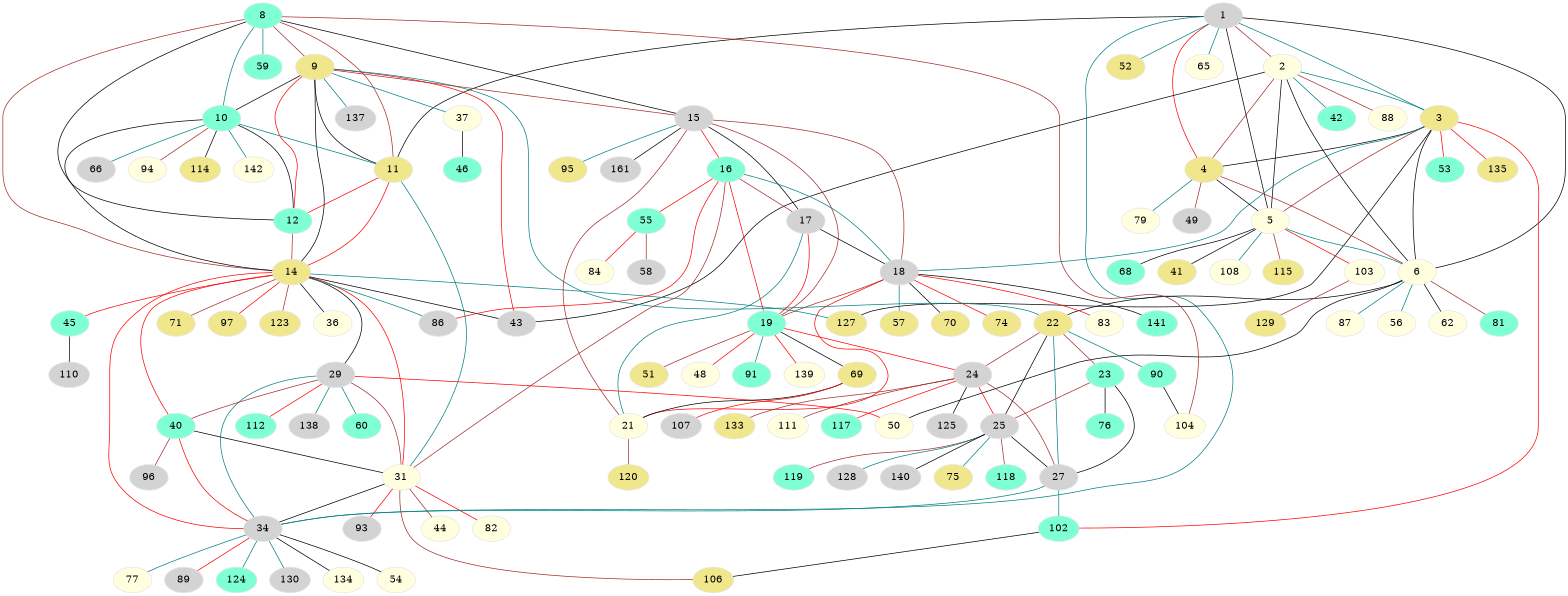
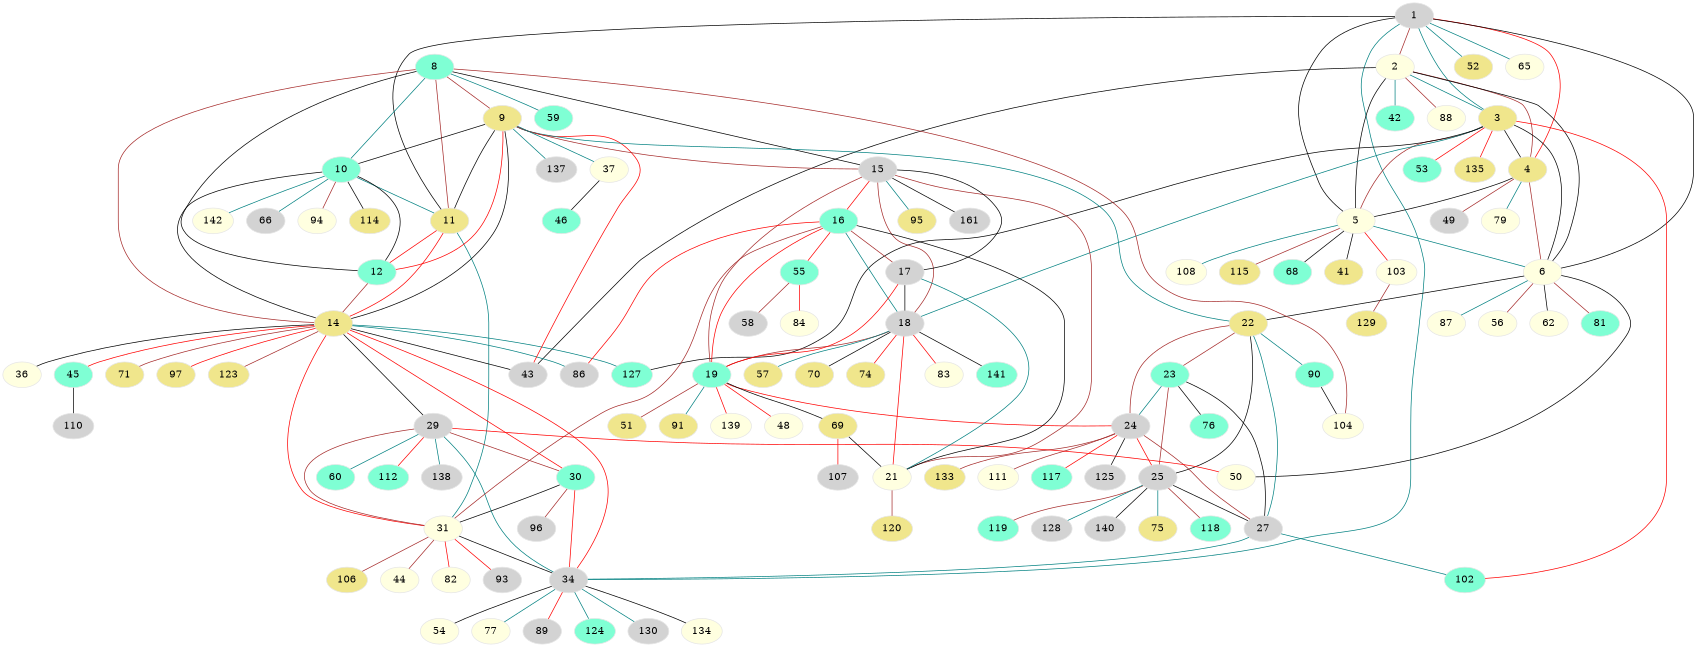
edge "6" -- "56": color teal -> brown
node "127": fillcolor khaki -> aquamarine
edge "16" -- "21": added
node "91": fillcolor aquamarine -> khaki
edge "23" -- "24": added
node "40": label "40" -> "30"
edge "102" -- "106": removed
